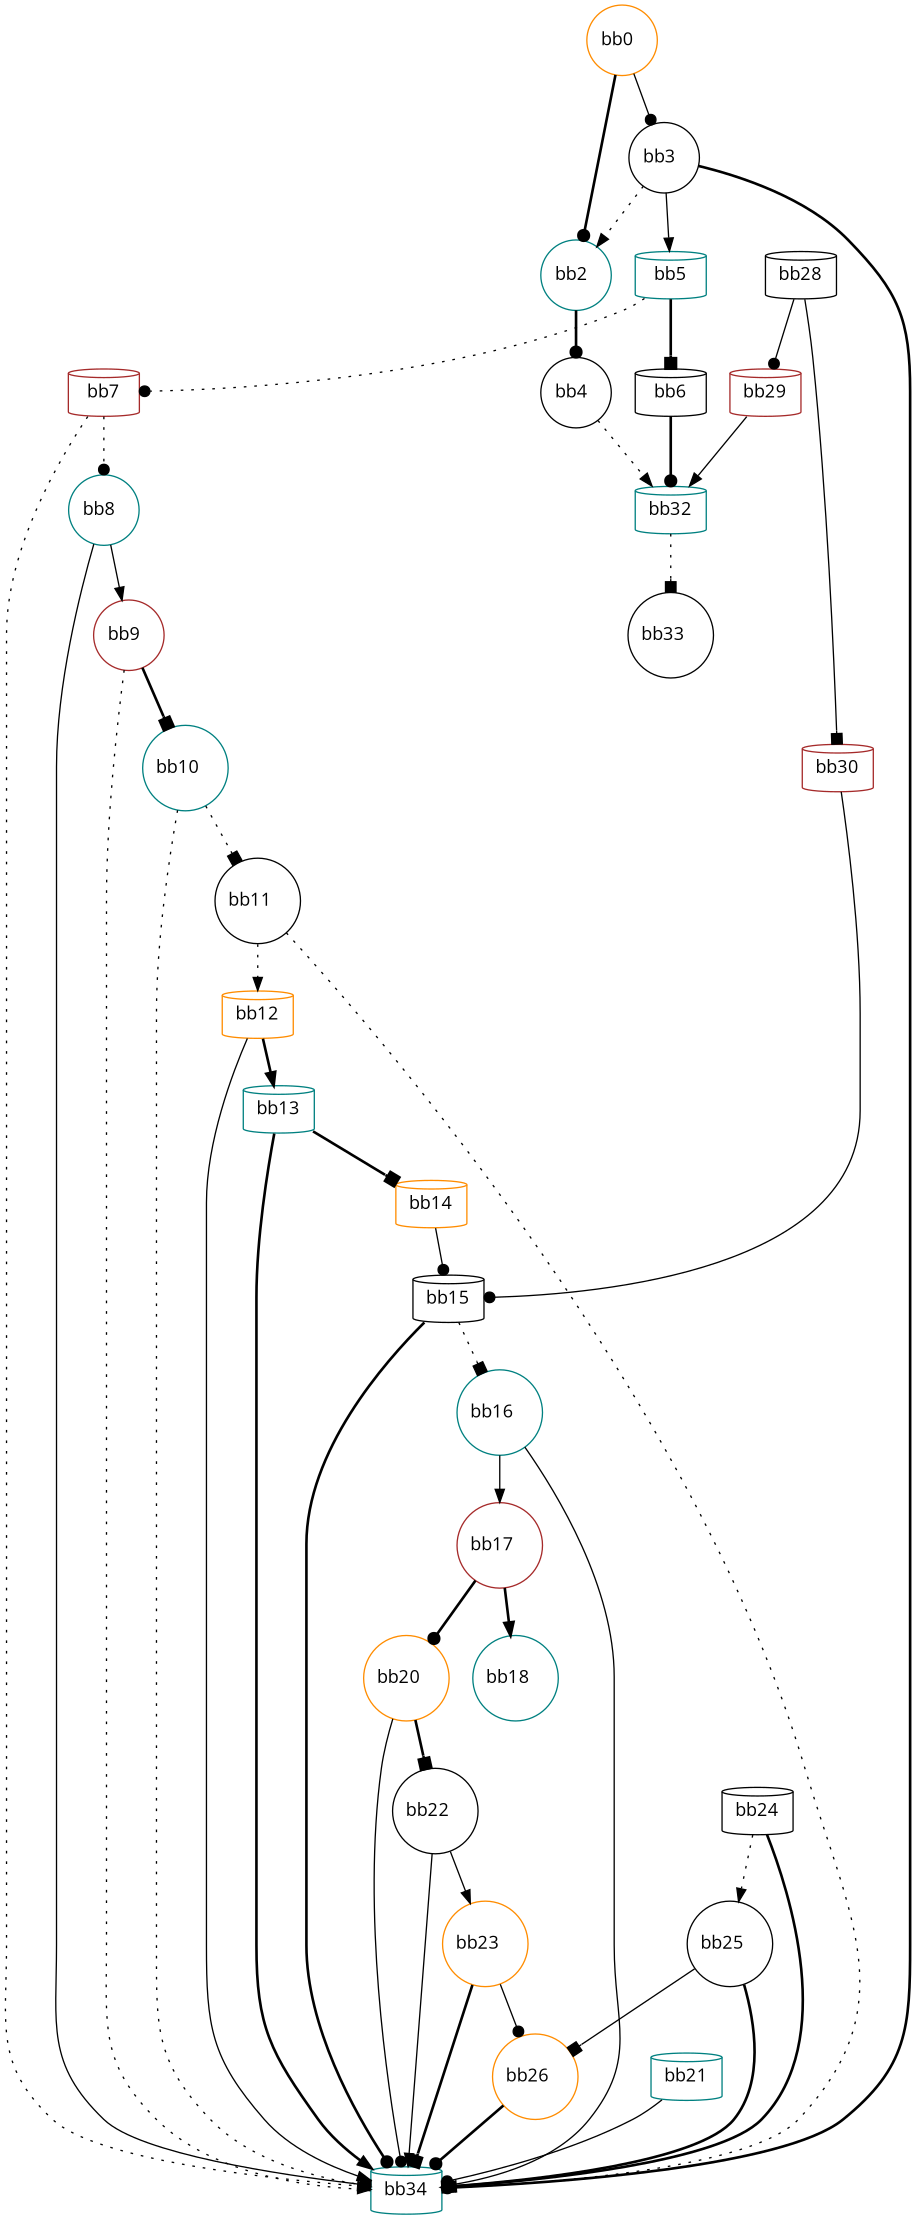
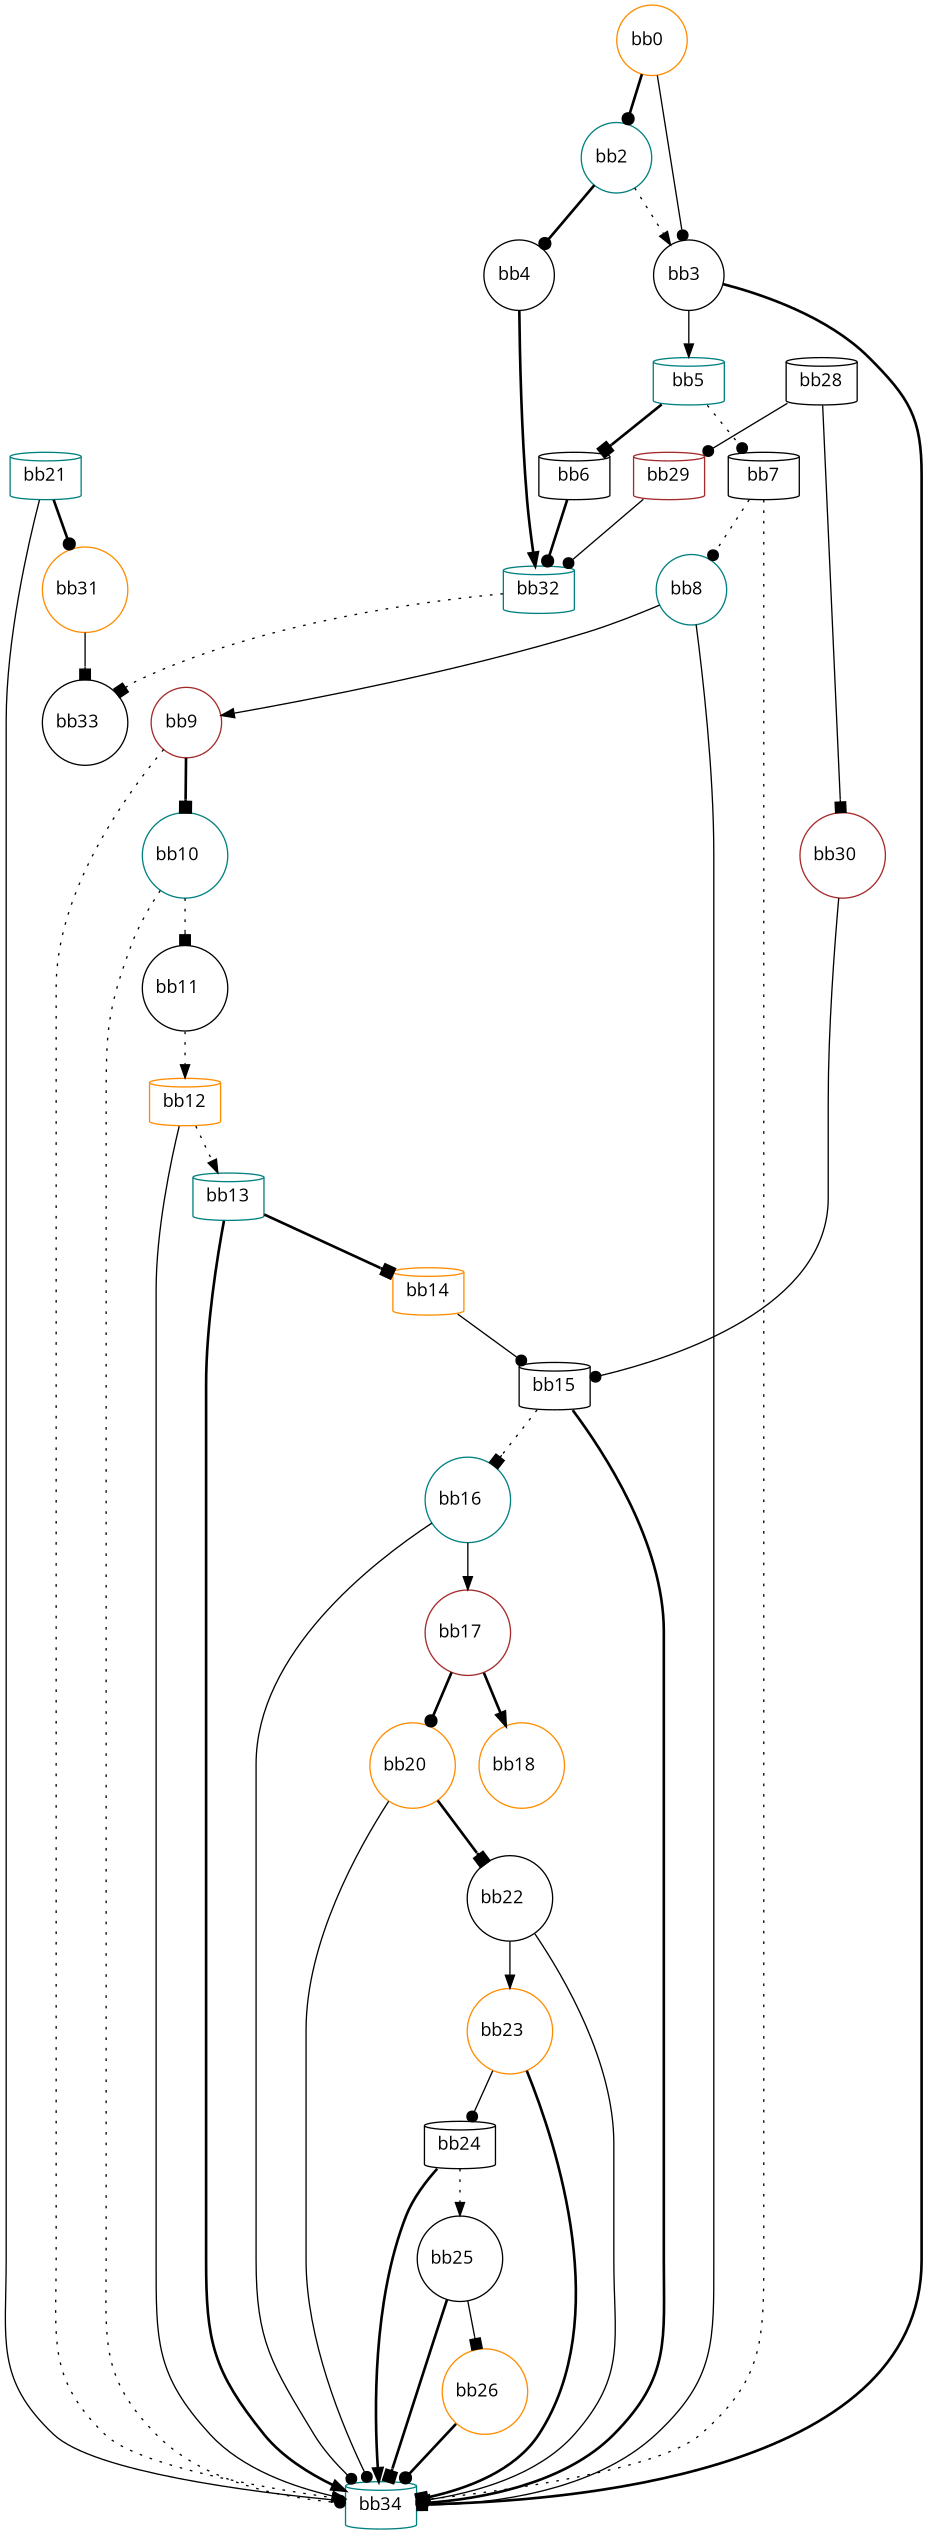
edge "bb3" -> "bb2": reversed
node "bb7": color brown -> black
edge "bb29" -> "bb32": arrowhead normal -> dot
edge "bb4" -> "bb32": style dotted -> bold
node "bb31": added
node "bb30": shape cylinder -> circle
edge "bb12" -> "bb13": style bold -> dotted
edge "bb11" -> "bb34": removed
node "bb18": color teal -> darkorange
edge "bb23" -> "bb26": now "bb23" -> "bb24"
